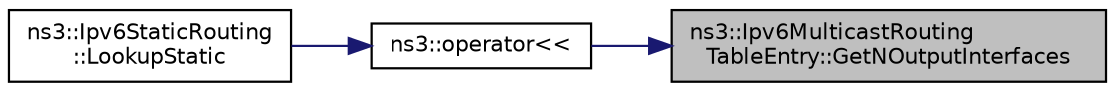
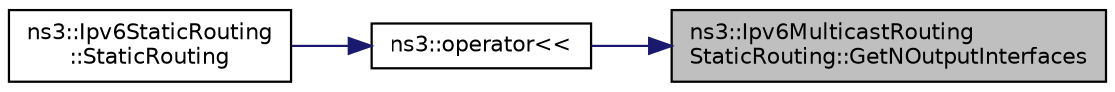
node "ns3::Ipv6StaticRouting ::LookupStatic": label "ns3::Ipv6StaticRouting ::LookupStatic" -> "ns3::Ipv6StaticRouting ::StaticRouting"
node "ns3::Ipv6MulticastRouting TableEntry::GetNOutputInterfaces": label "ns3::Ipv6MulticastRouting TableEntry::GetNOutputInterfaces" -> "ns3::Ipv6MulticastRouting StaticRouting::GetNOutputInterfaces"
